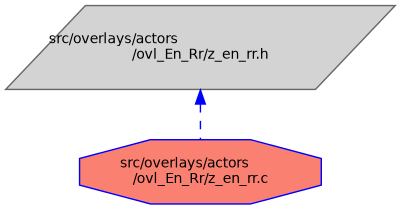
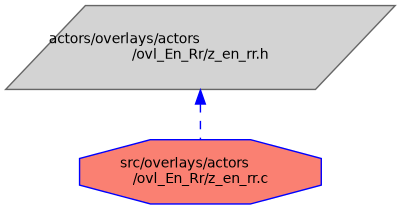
node "src/overlays/actors /ovl_En_Rr/z_en_rr.h": label "src/overlays/actors /ovl_En_Rr/z_en_rr.h" -> "actors/overlays/actors /ovl_En_Rr/z_en_rr.h"
